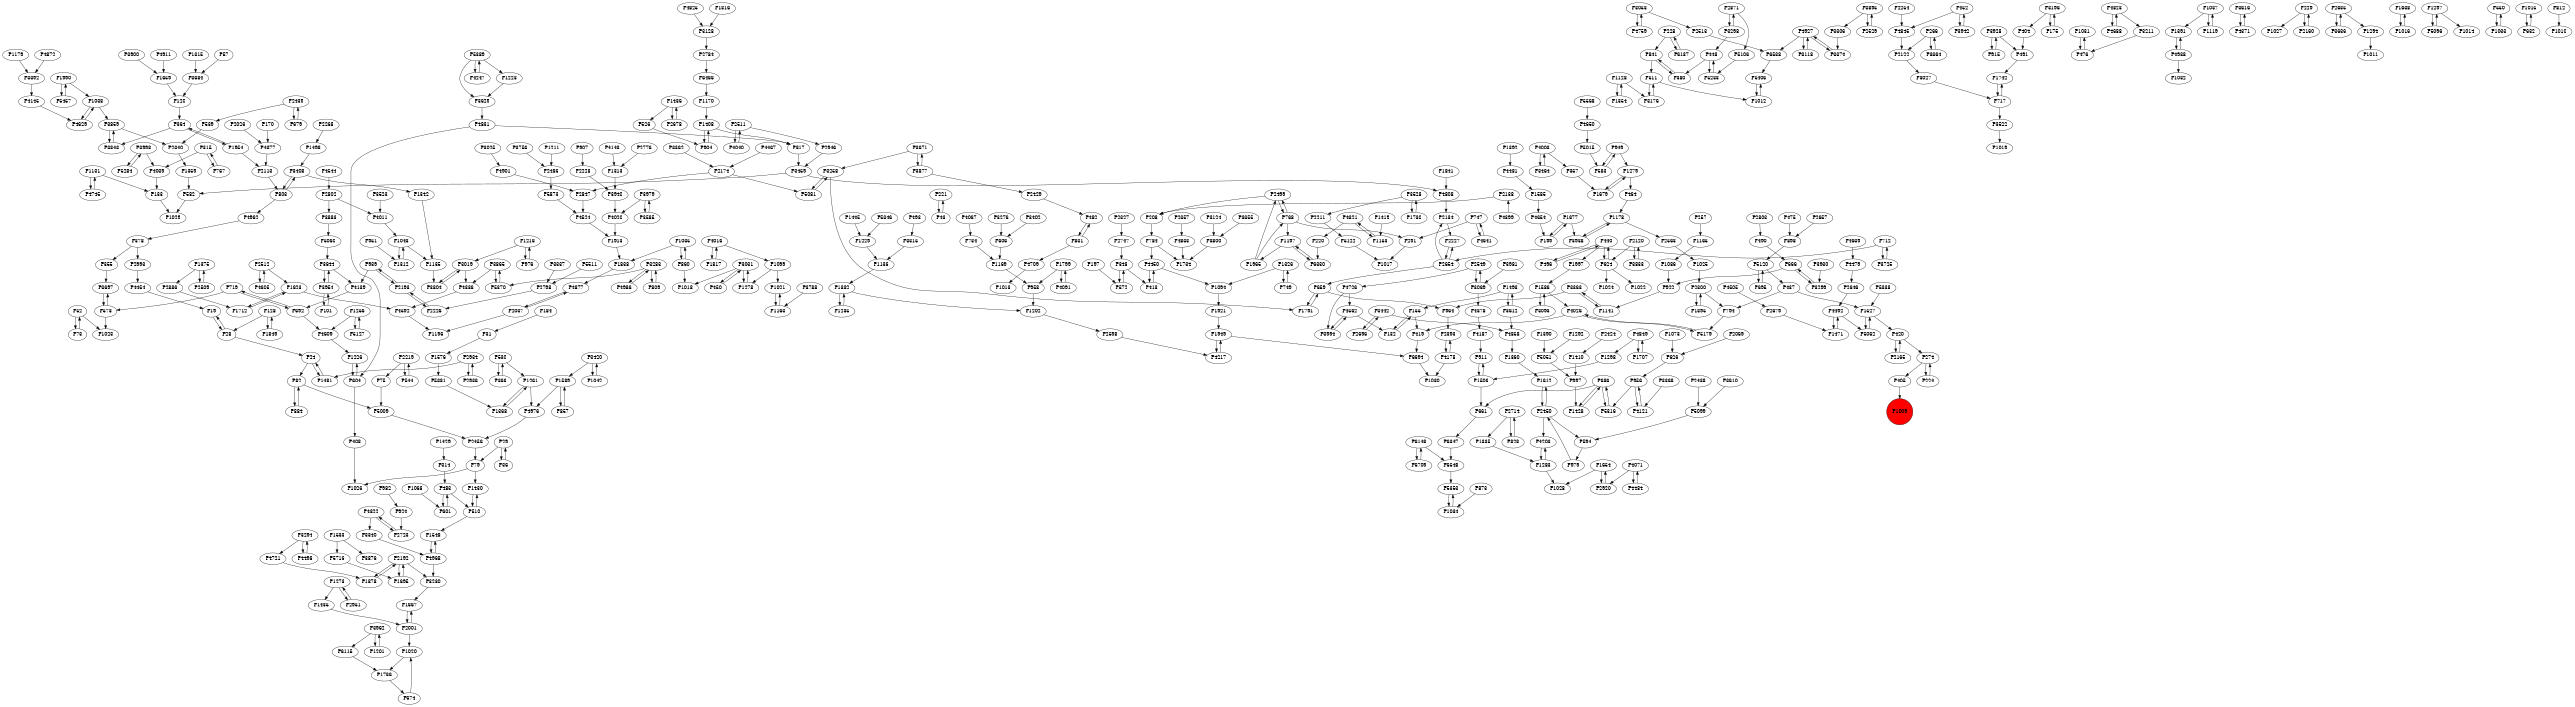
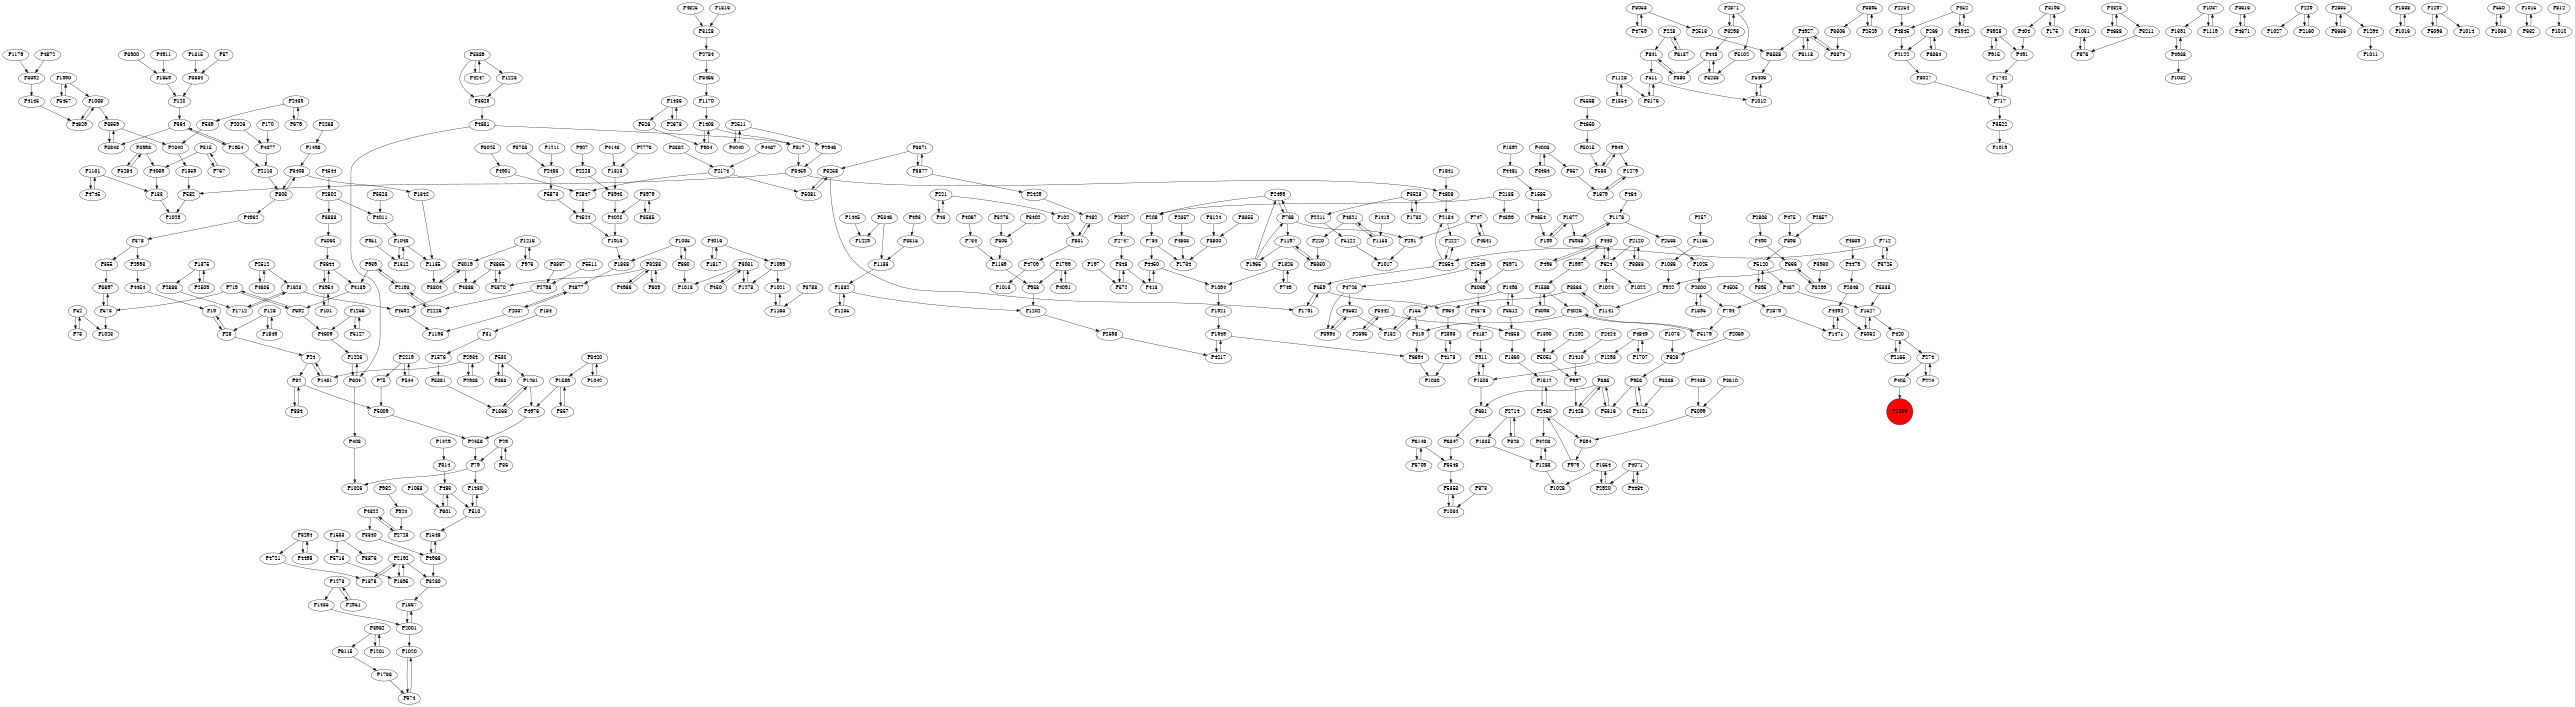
node "P5106": label "P5106" -> "P5102"
node "P476": label "P476" -> "P876"
edge "P1279" -> "P464": removed
edge "P4399" -> "P2138": reversed
node "P102": added
edge "P1229" -> "P1136": now "P5346" -> "P1136"
node "P3981": label "P3981" -> "P3971"
edge "P1020" -> "P1786": now "P1020" -> "P674"
